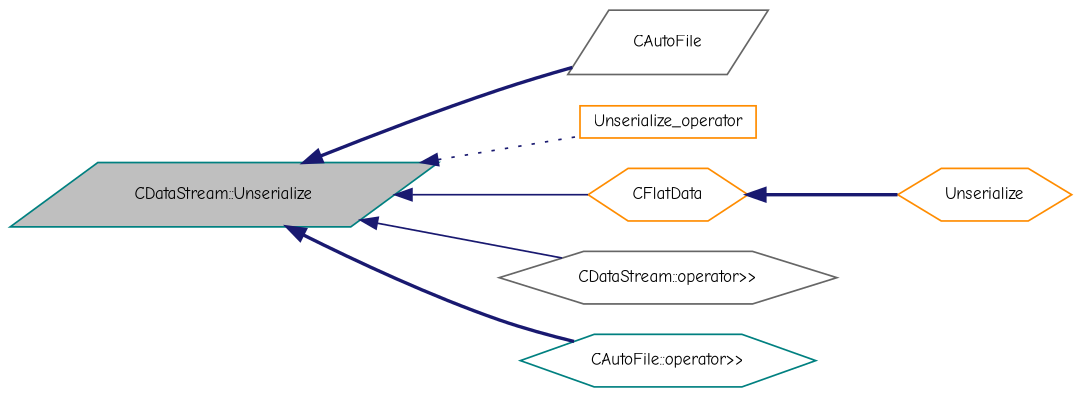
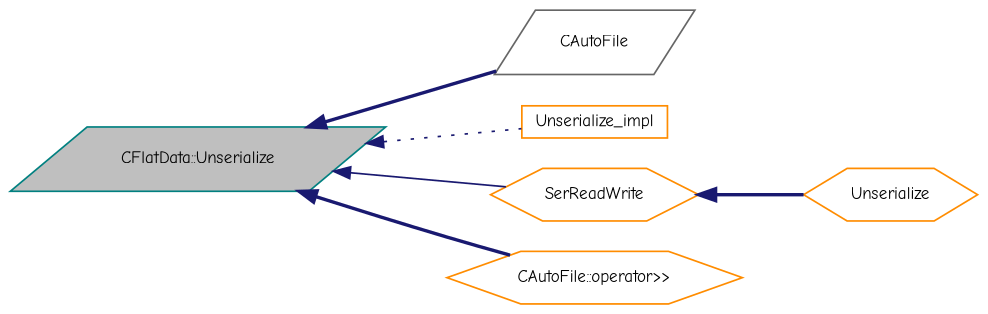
node "Unserialize_operator": label "Unserialize_operator" -> "Unserialize_impl"
node "CDataStream::Unserialize": label "CDataStream::Unserialize" -> "CFlatData::Unserialize"
node "CFlatData": label "CFlatData" -> "SerReadWrite"
node "CDataStream::operator>>": removed
node "CAutoFile::operator>>": color teal -> darkorange
